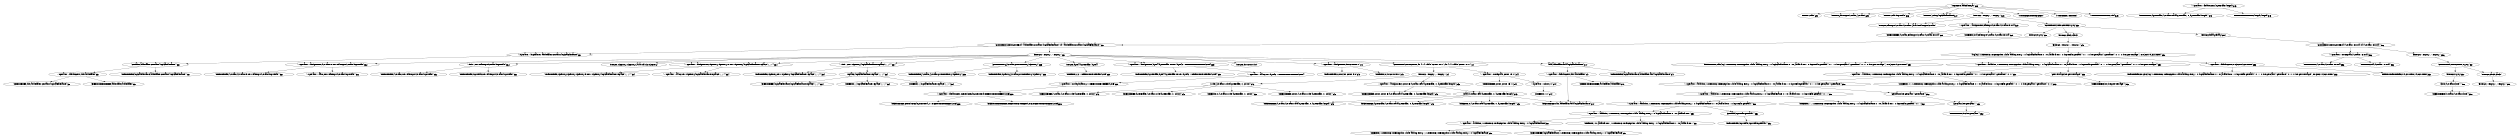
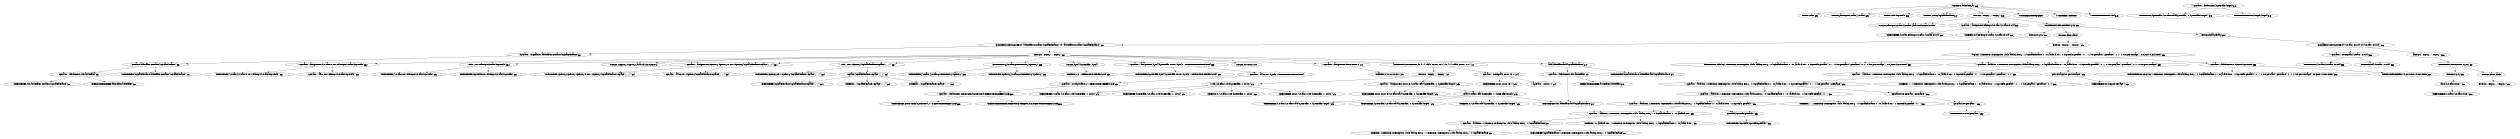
node "(IDENTIFIER,count,int count = 0)": removed
node "(LITERAL,1,-1)": removed
